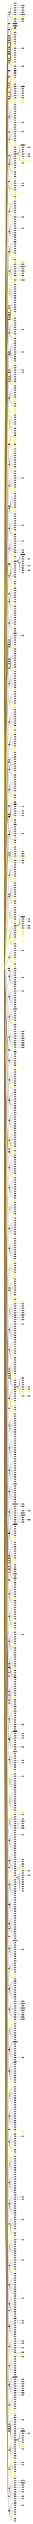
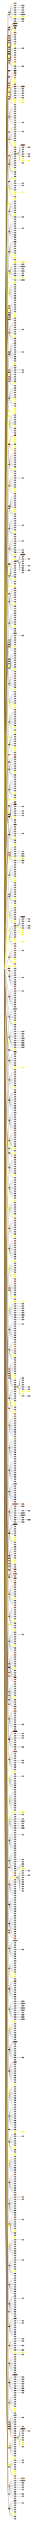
node "O?O": removed
